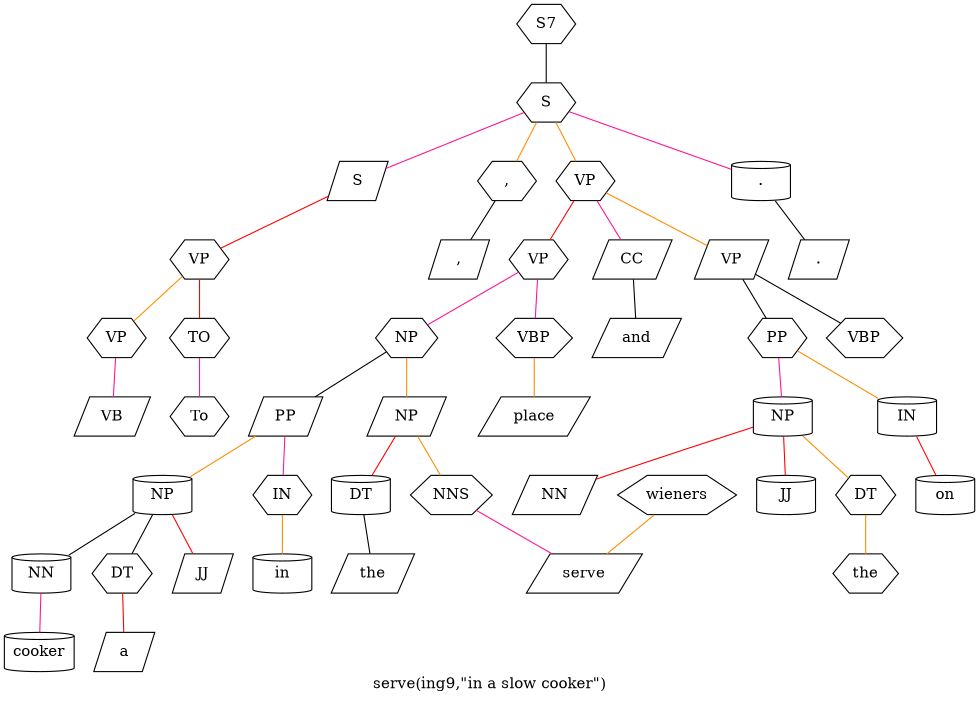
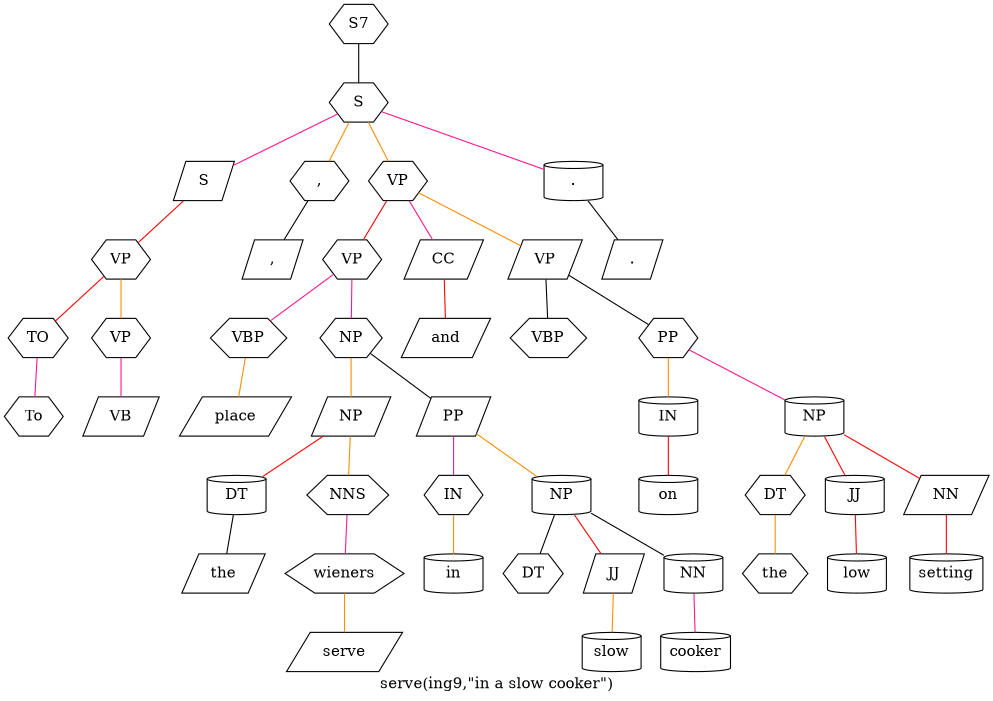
edge "CC" -- "and": color black -> red
edge "NNS" -- "serve": now "NNS" -- "wieners"
node "low": added
node "setting": added
node "a": removed
node "slow": added
